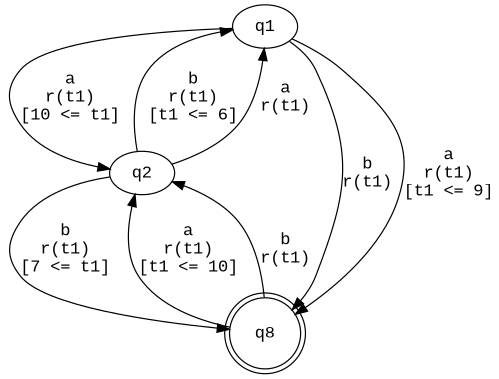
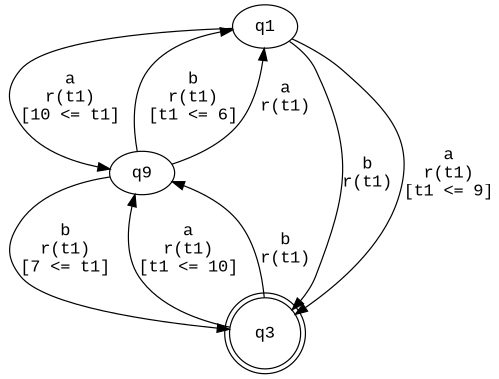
node "q2": label "q2" -> "q9"
node "q8": label "q8" -> "q3"
